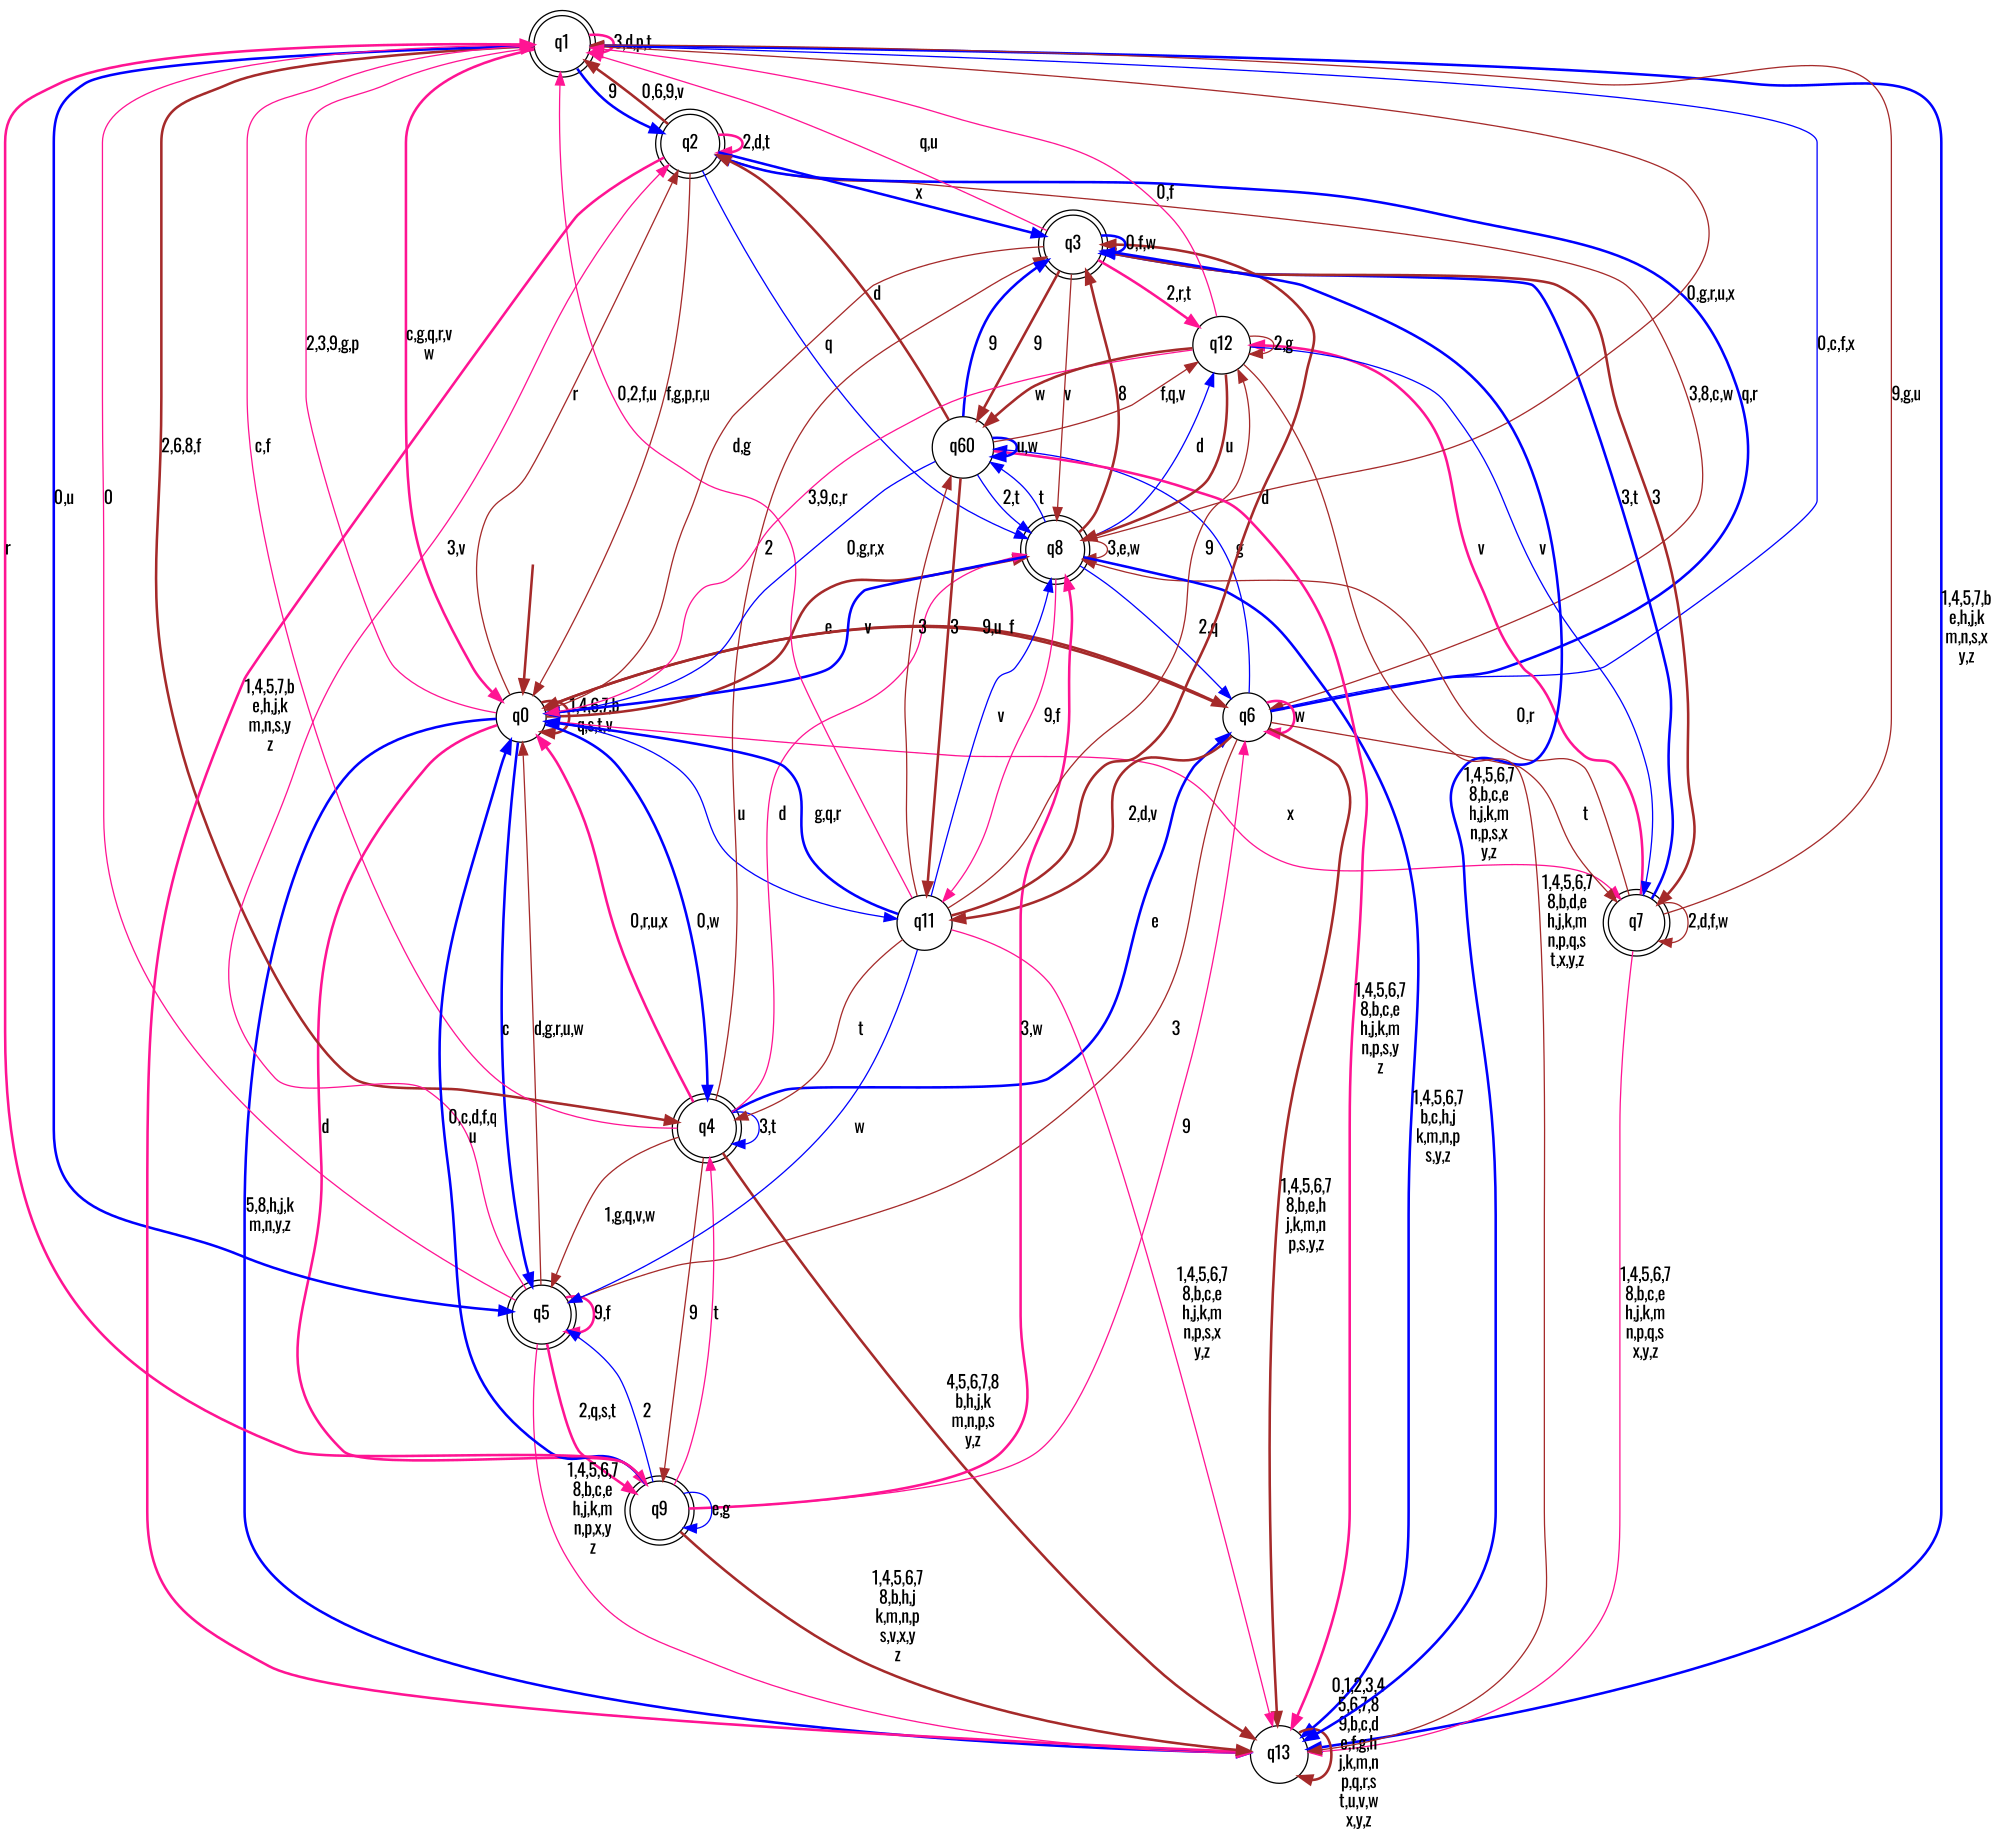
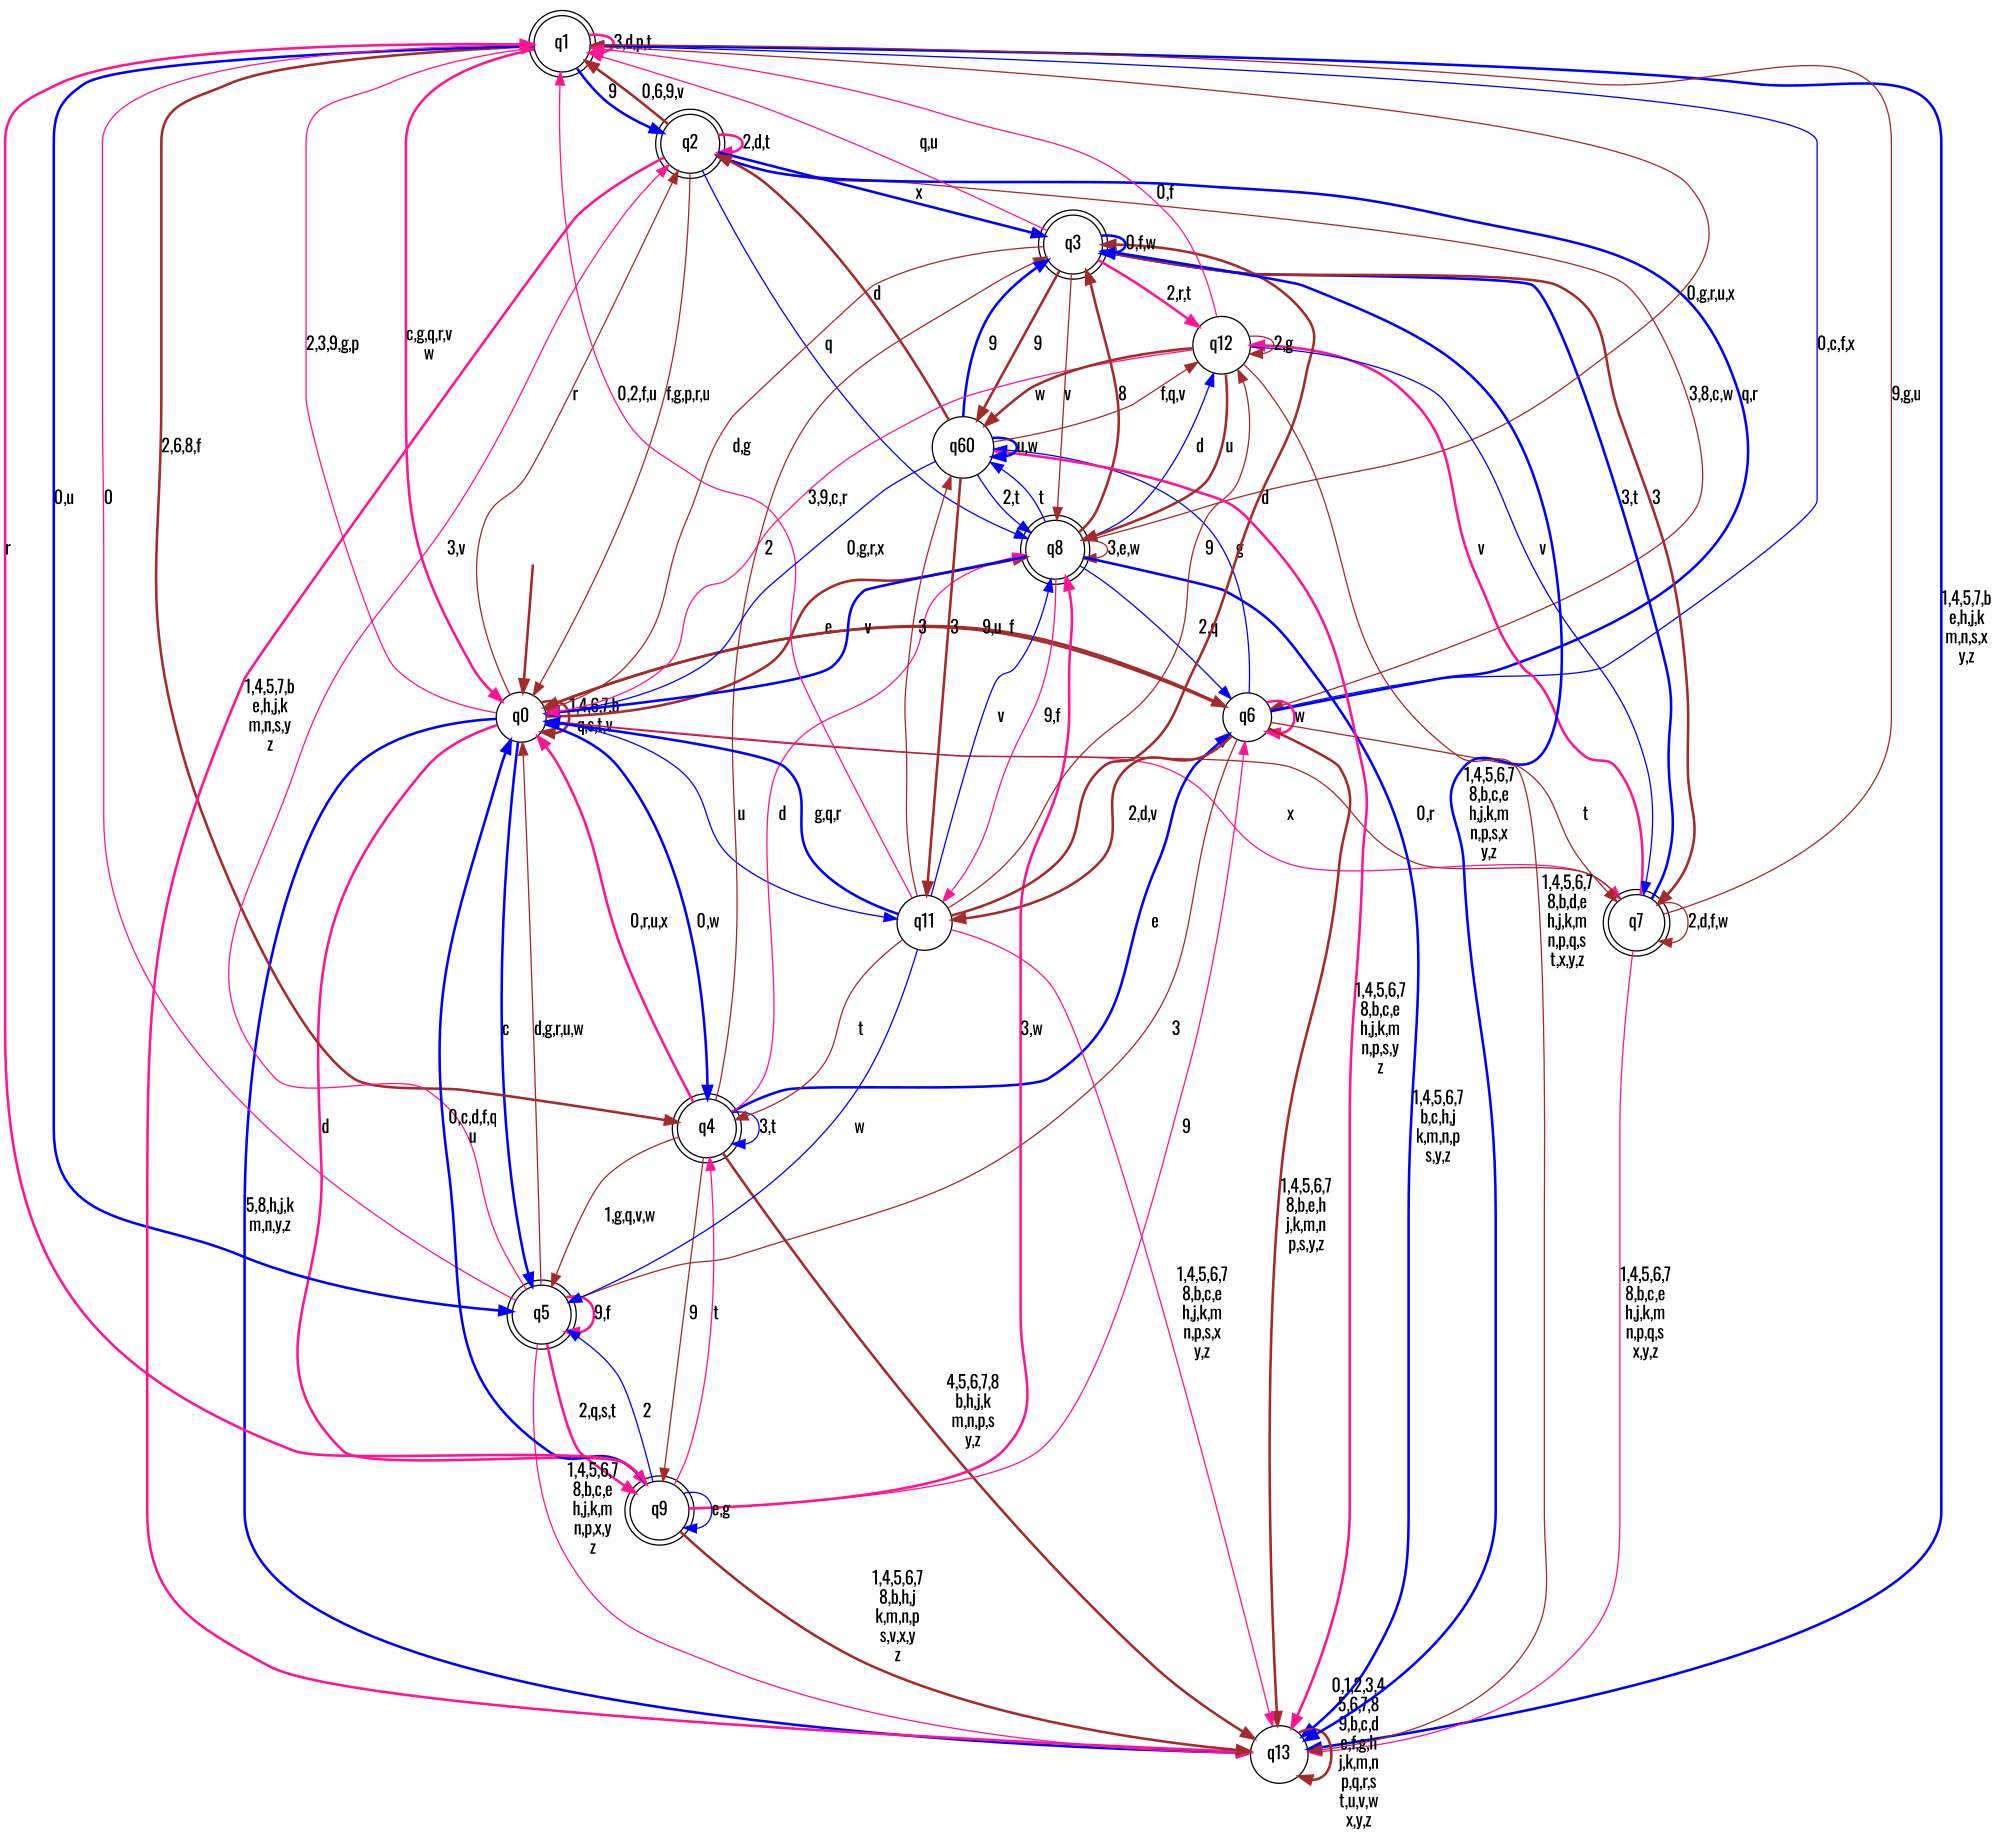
edge "q4" -> "q1": removed, label "c,f"
edge "q7" -> "q8": now "q7" -> "q0"
